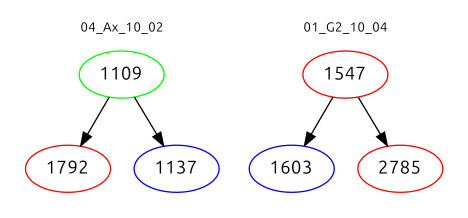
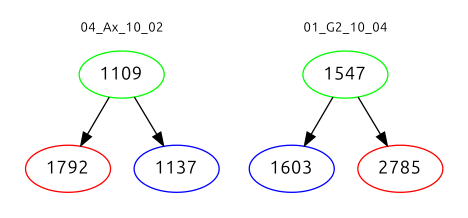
node "1547": color red -> green
